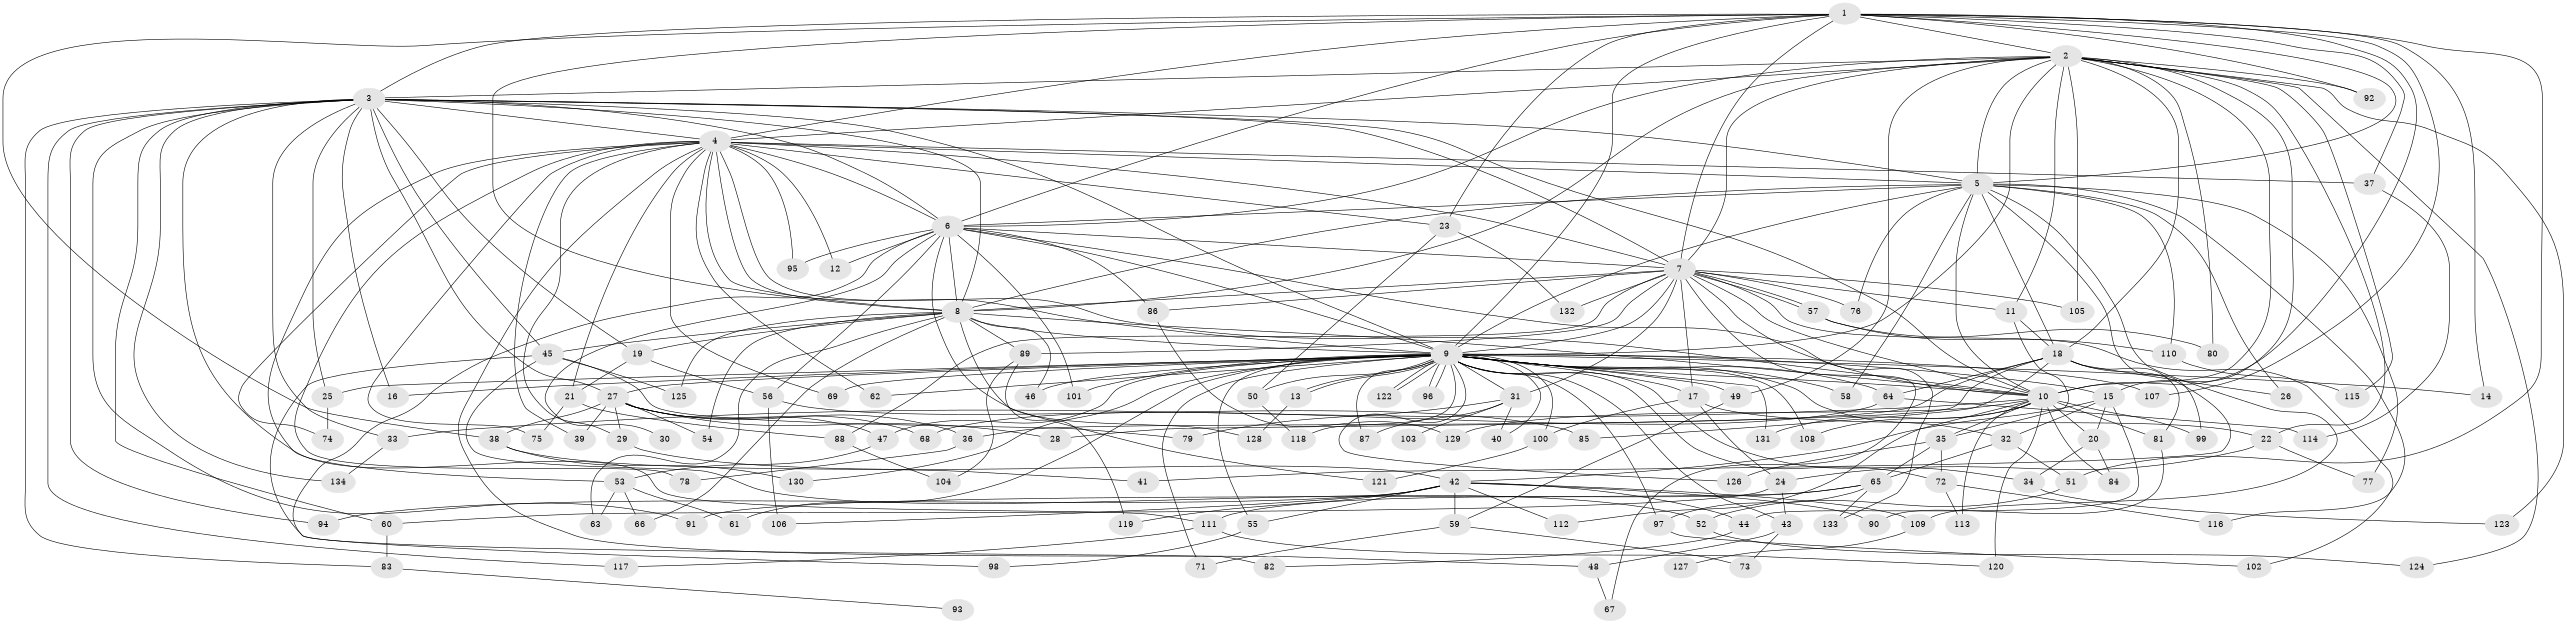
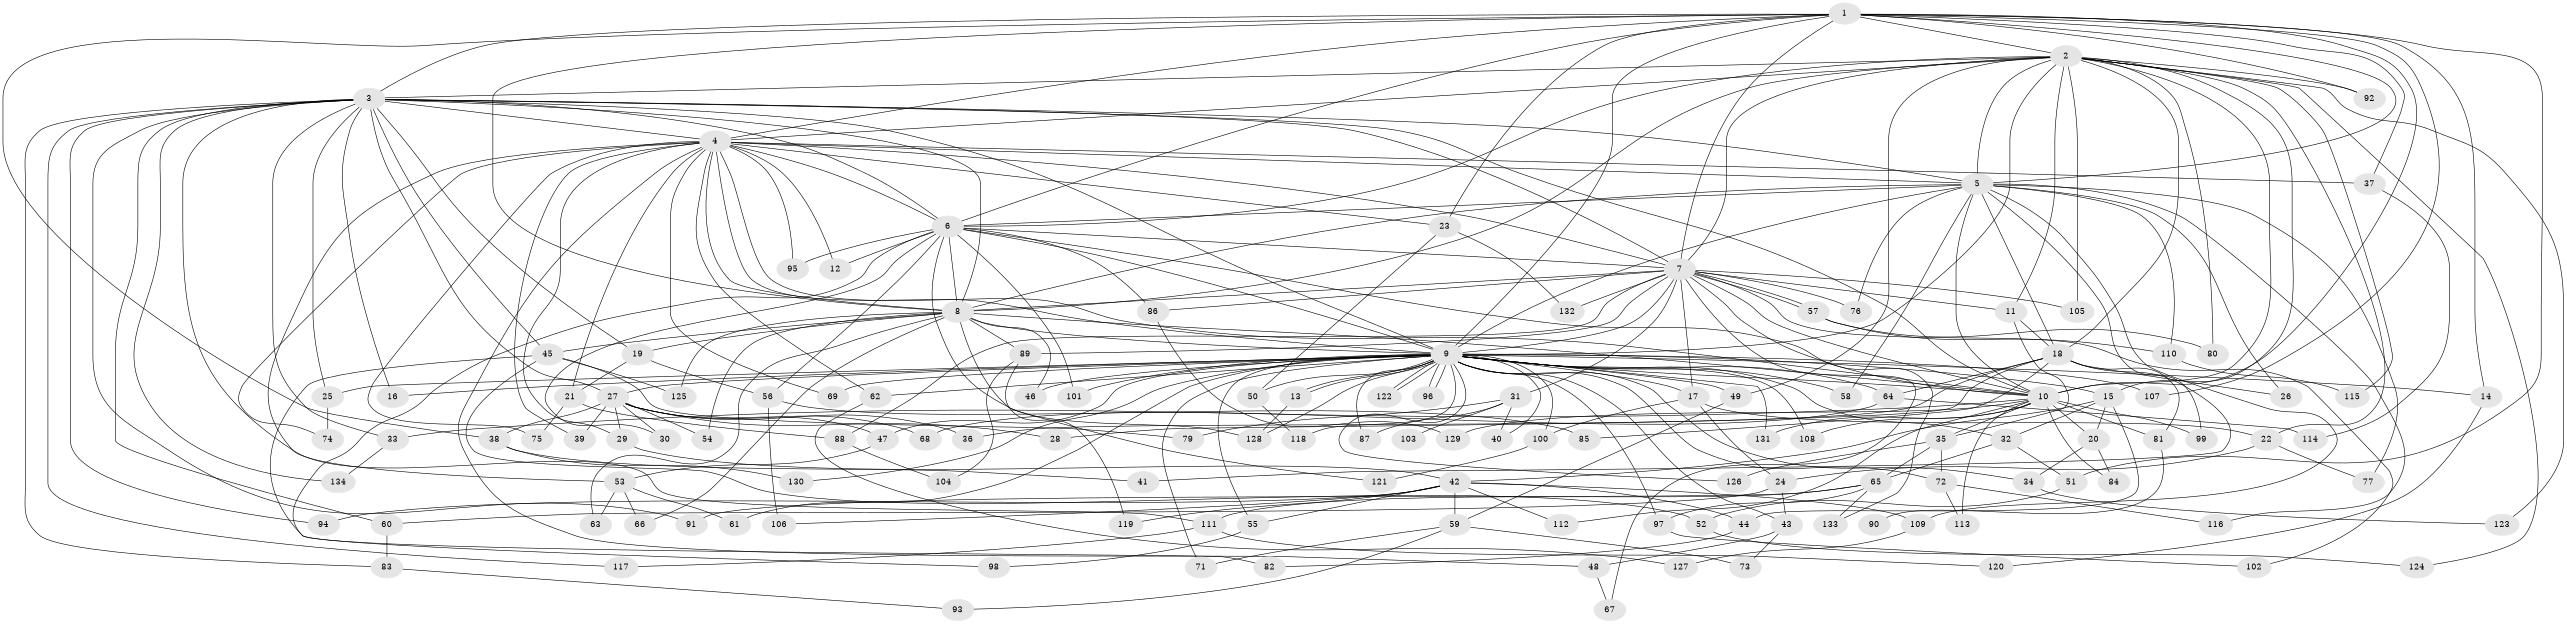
edge "9" -- "31": now "9" -- "128"
edge "27" -- "30": added
edge "10" -- "120": now "14" -- "120"
node "78": removed
edge "42" -- "90": removed
edge "62" -- "127": added
edge "59" -- "93": added
